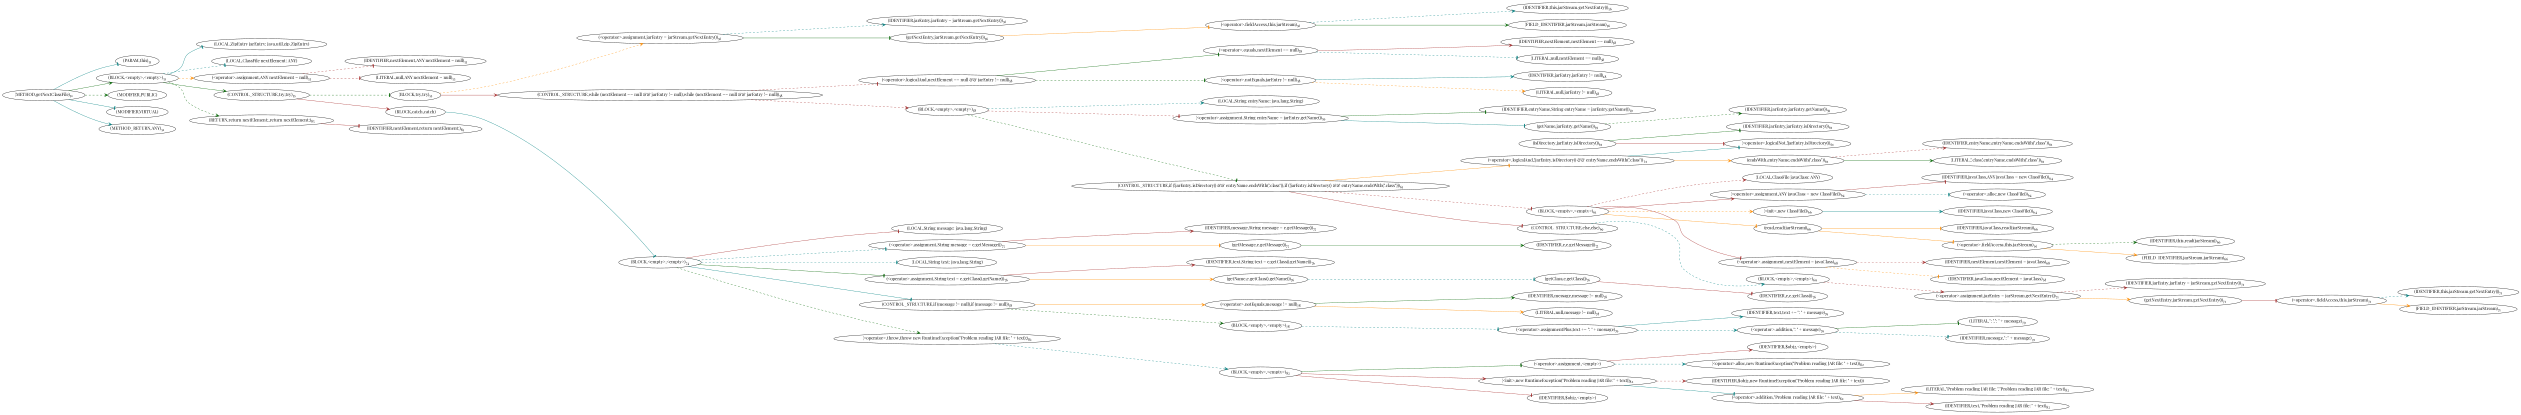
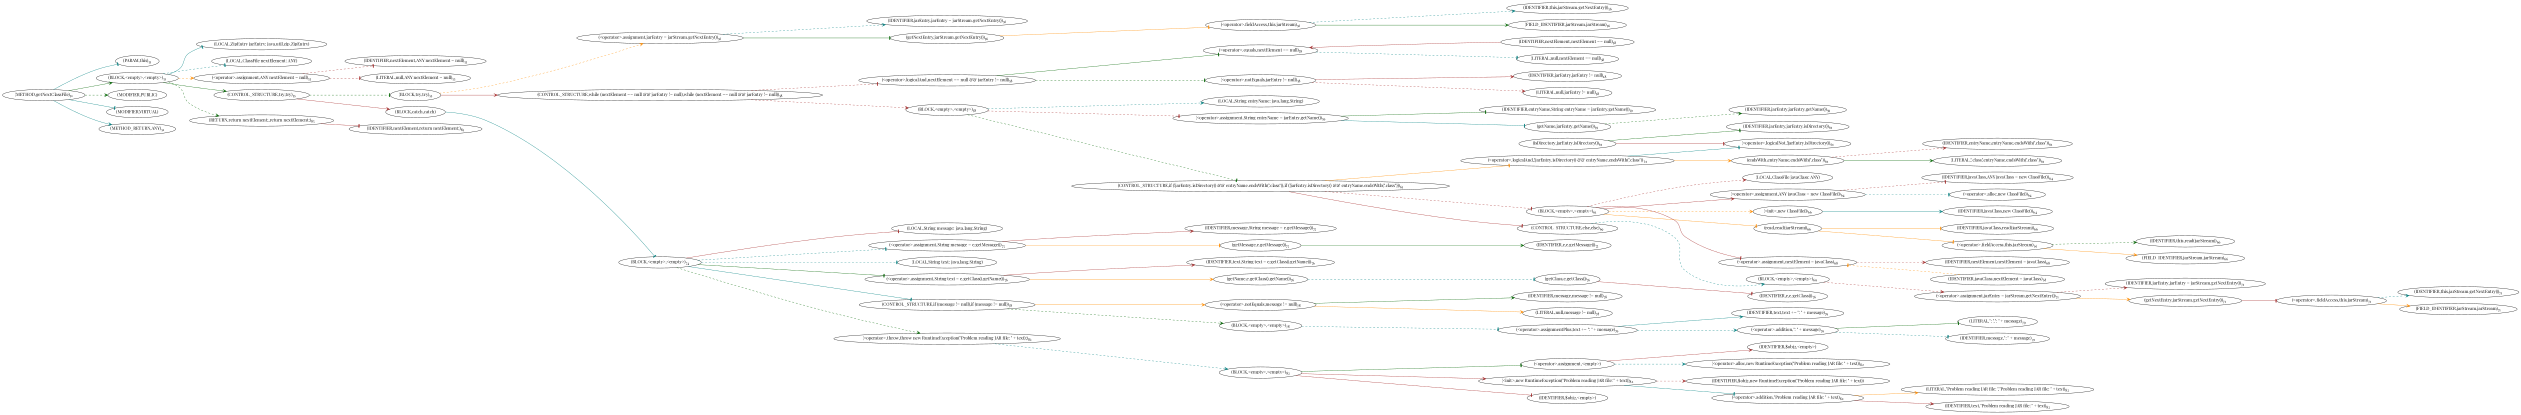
edge "(<operator>.equals,nextElement == null)" -> "(IDENTIFIER,nextElement,nextElement == null)": reversed
edge "(<operator>.notEquals,jarEntry != null)" -> "(IDENTIFIER,jarEntry,jarEntry != null)": color teal -> brown
edge "(<operator>.notEquals,jarEntry != null)" -> "(LITERAL,null,jarEntry != null)": color darkorange -> brown
edge "(<operator>.assignment,ANY javaClass = new ClassFile())" -> "(IDENTIFIER,javaClass,ANY javaClass = new ClassFile())": style solid -> dashed
edge "(<operator>.assignment,nextElement = javaClass)" -> "(IDENTIFIER,javaClass,nextElement = javaClass)": reversed
